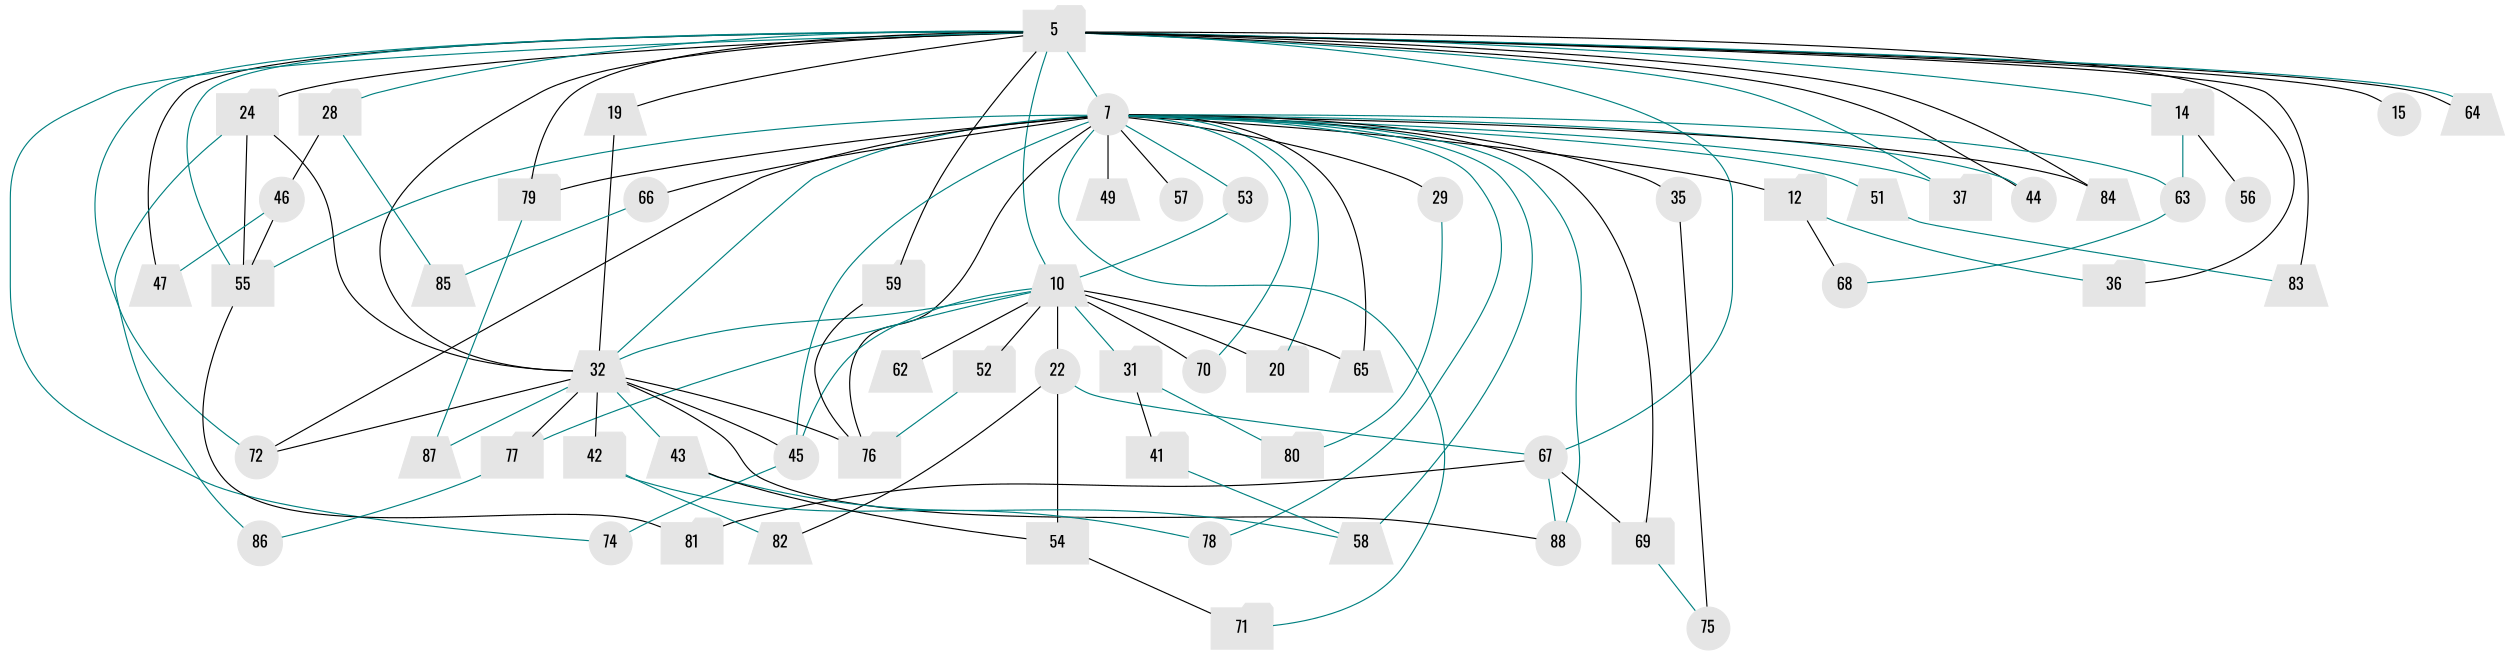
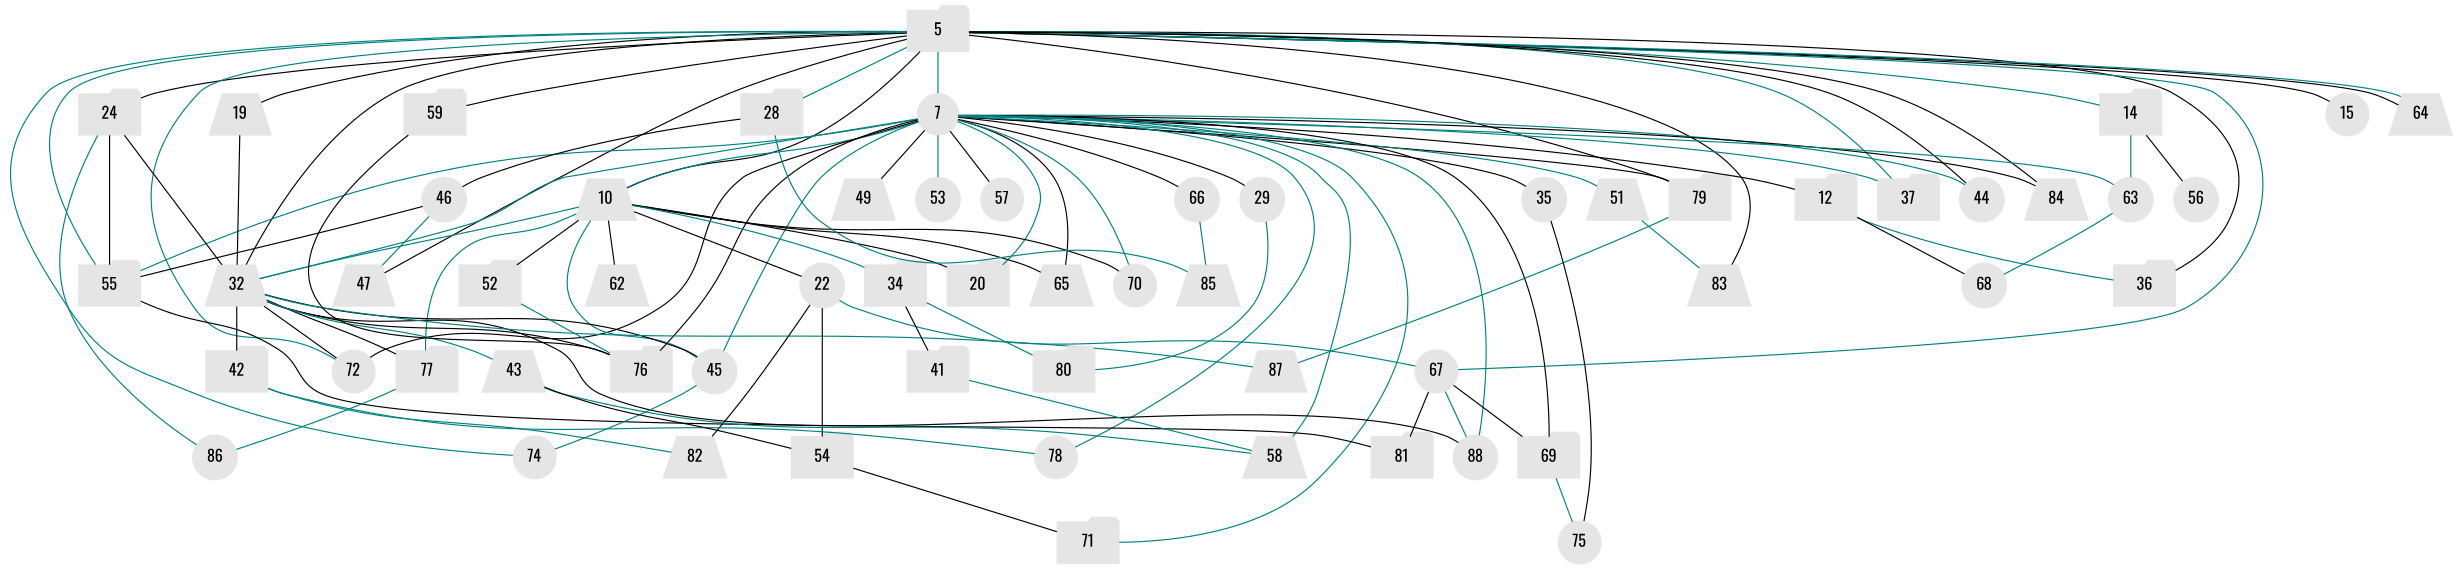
edge "5" -- "10": color teal -> black
edge "53" -- "10": now "7" -- "10"
node "31": label "31" -> "34"
